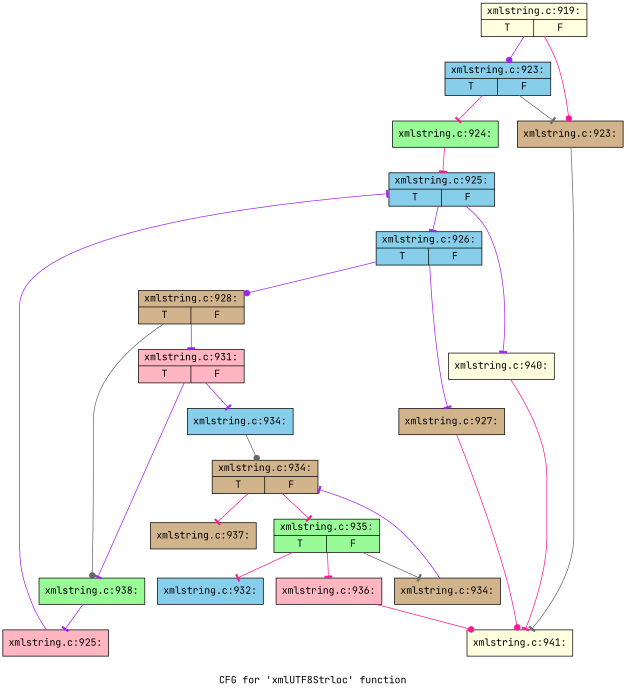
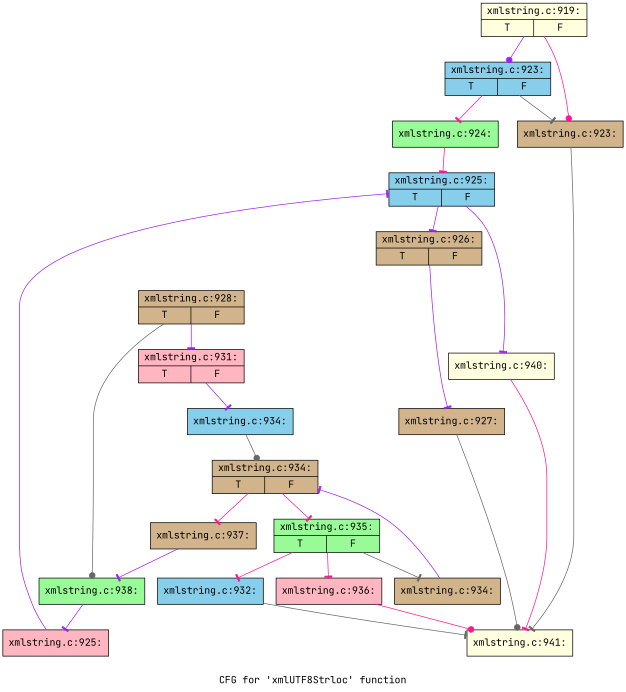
node "xmlstring.c:926:": fillcolor skyblue -> tan
edge "xmlstring.c:926:" -> "xmlstring.c:928:": removed
edge "xmlstring.c:931:" -> "xmlstring.c:938:": now "xmlstring.c:937:" -> "xmlstring.c:938:"
edge "xmlstring.c:927:" -> "xmlstring.c:941:": color deeppink -> gray40
edge "xmlstring.c:932:" -> "xmlstring.c:941:": added
